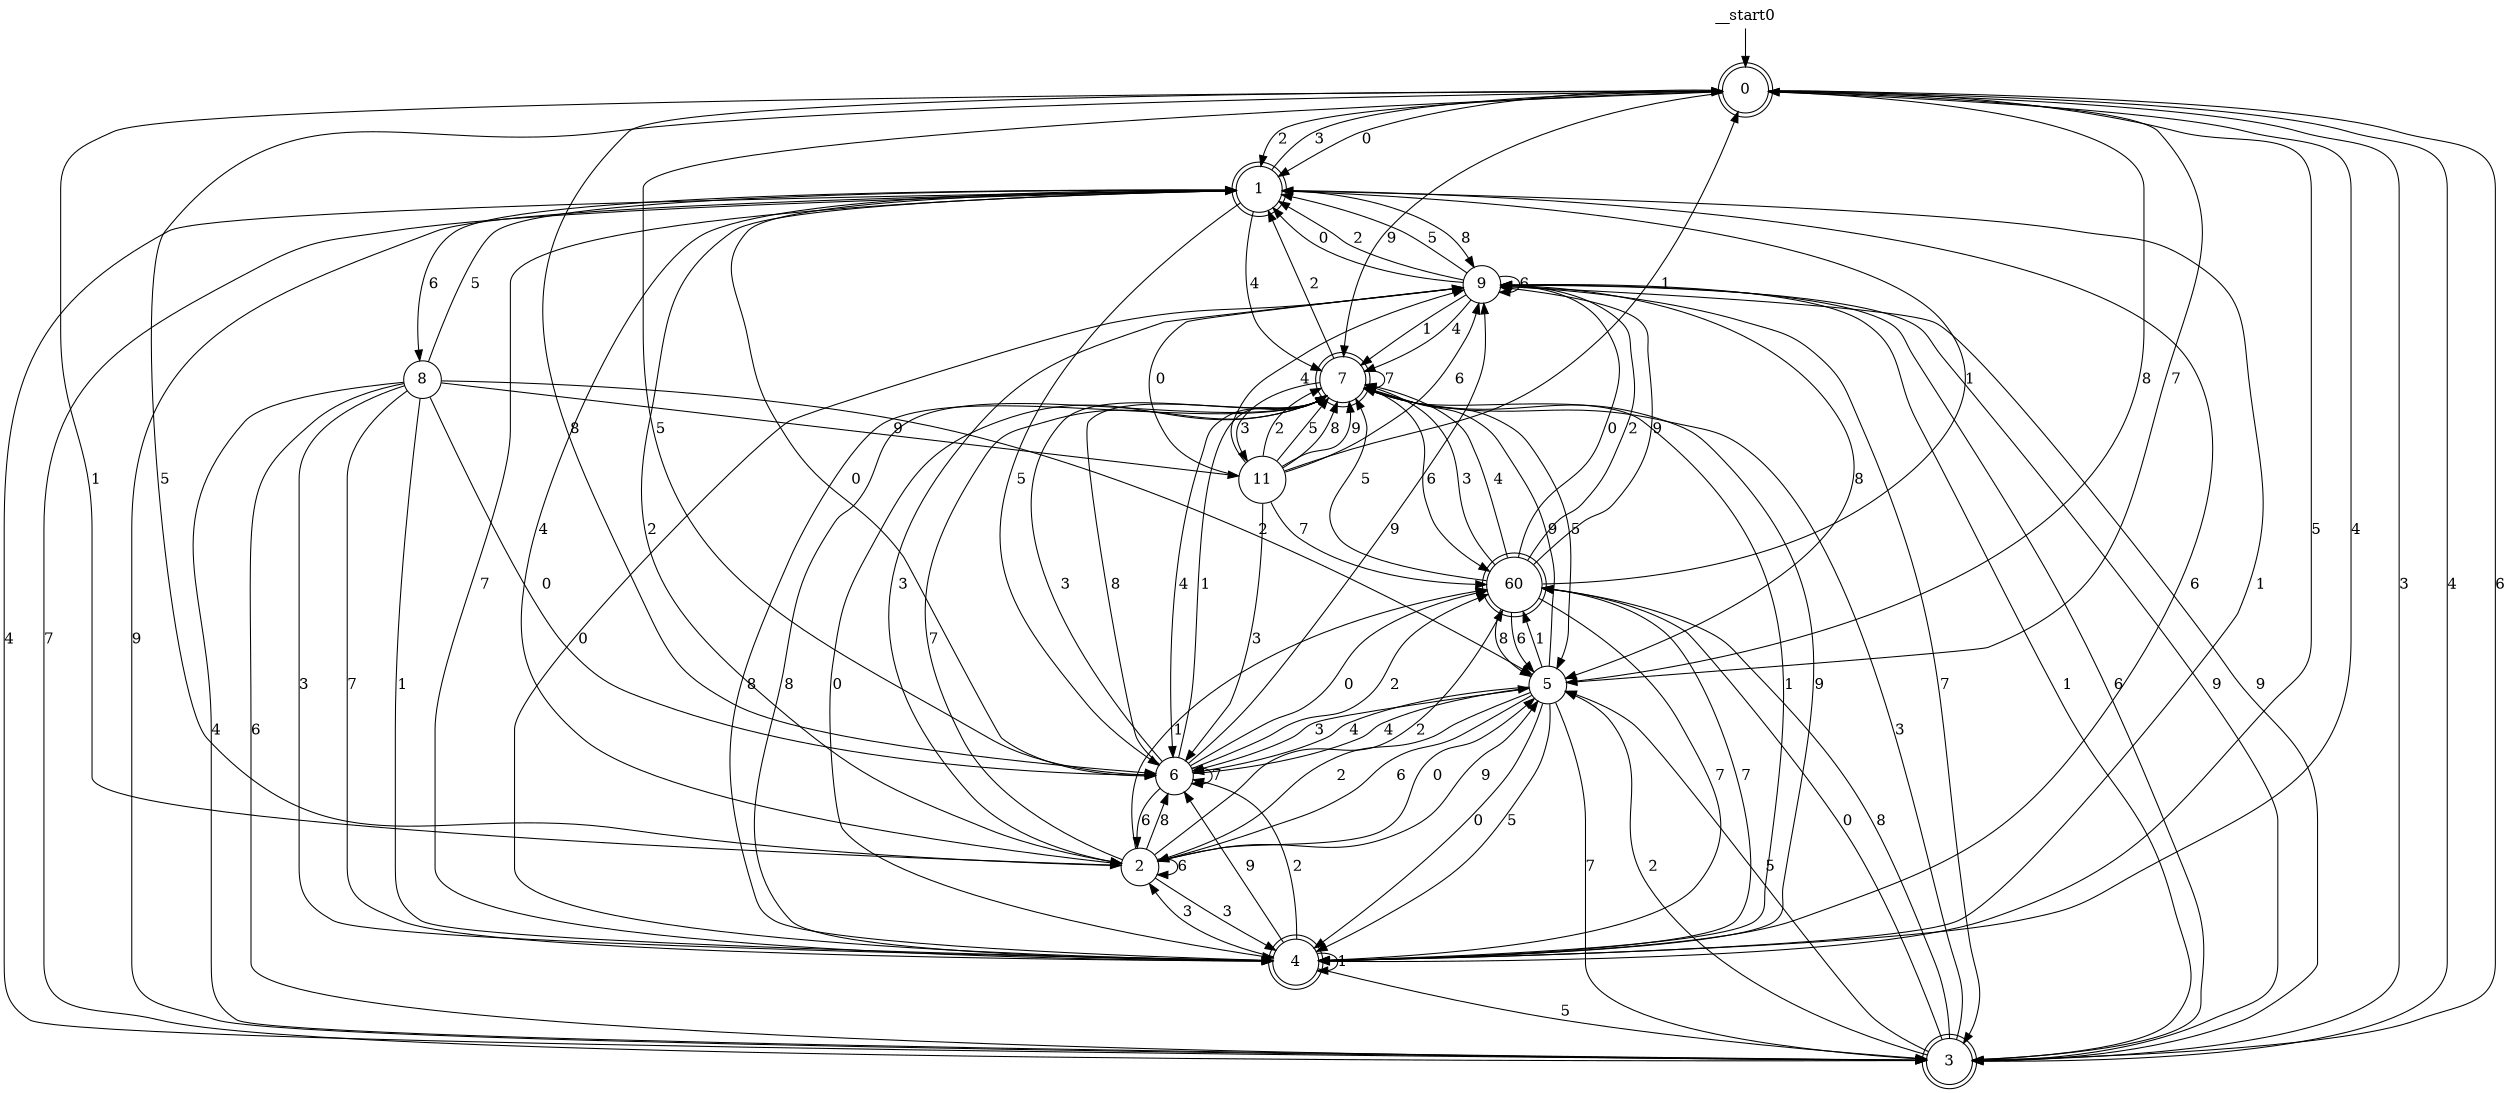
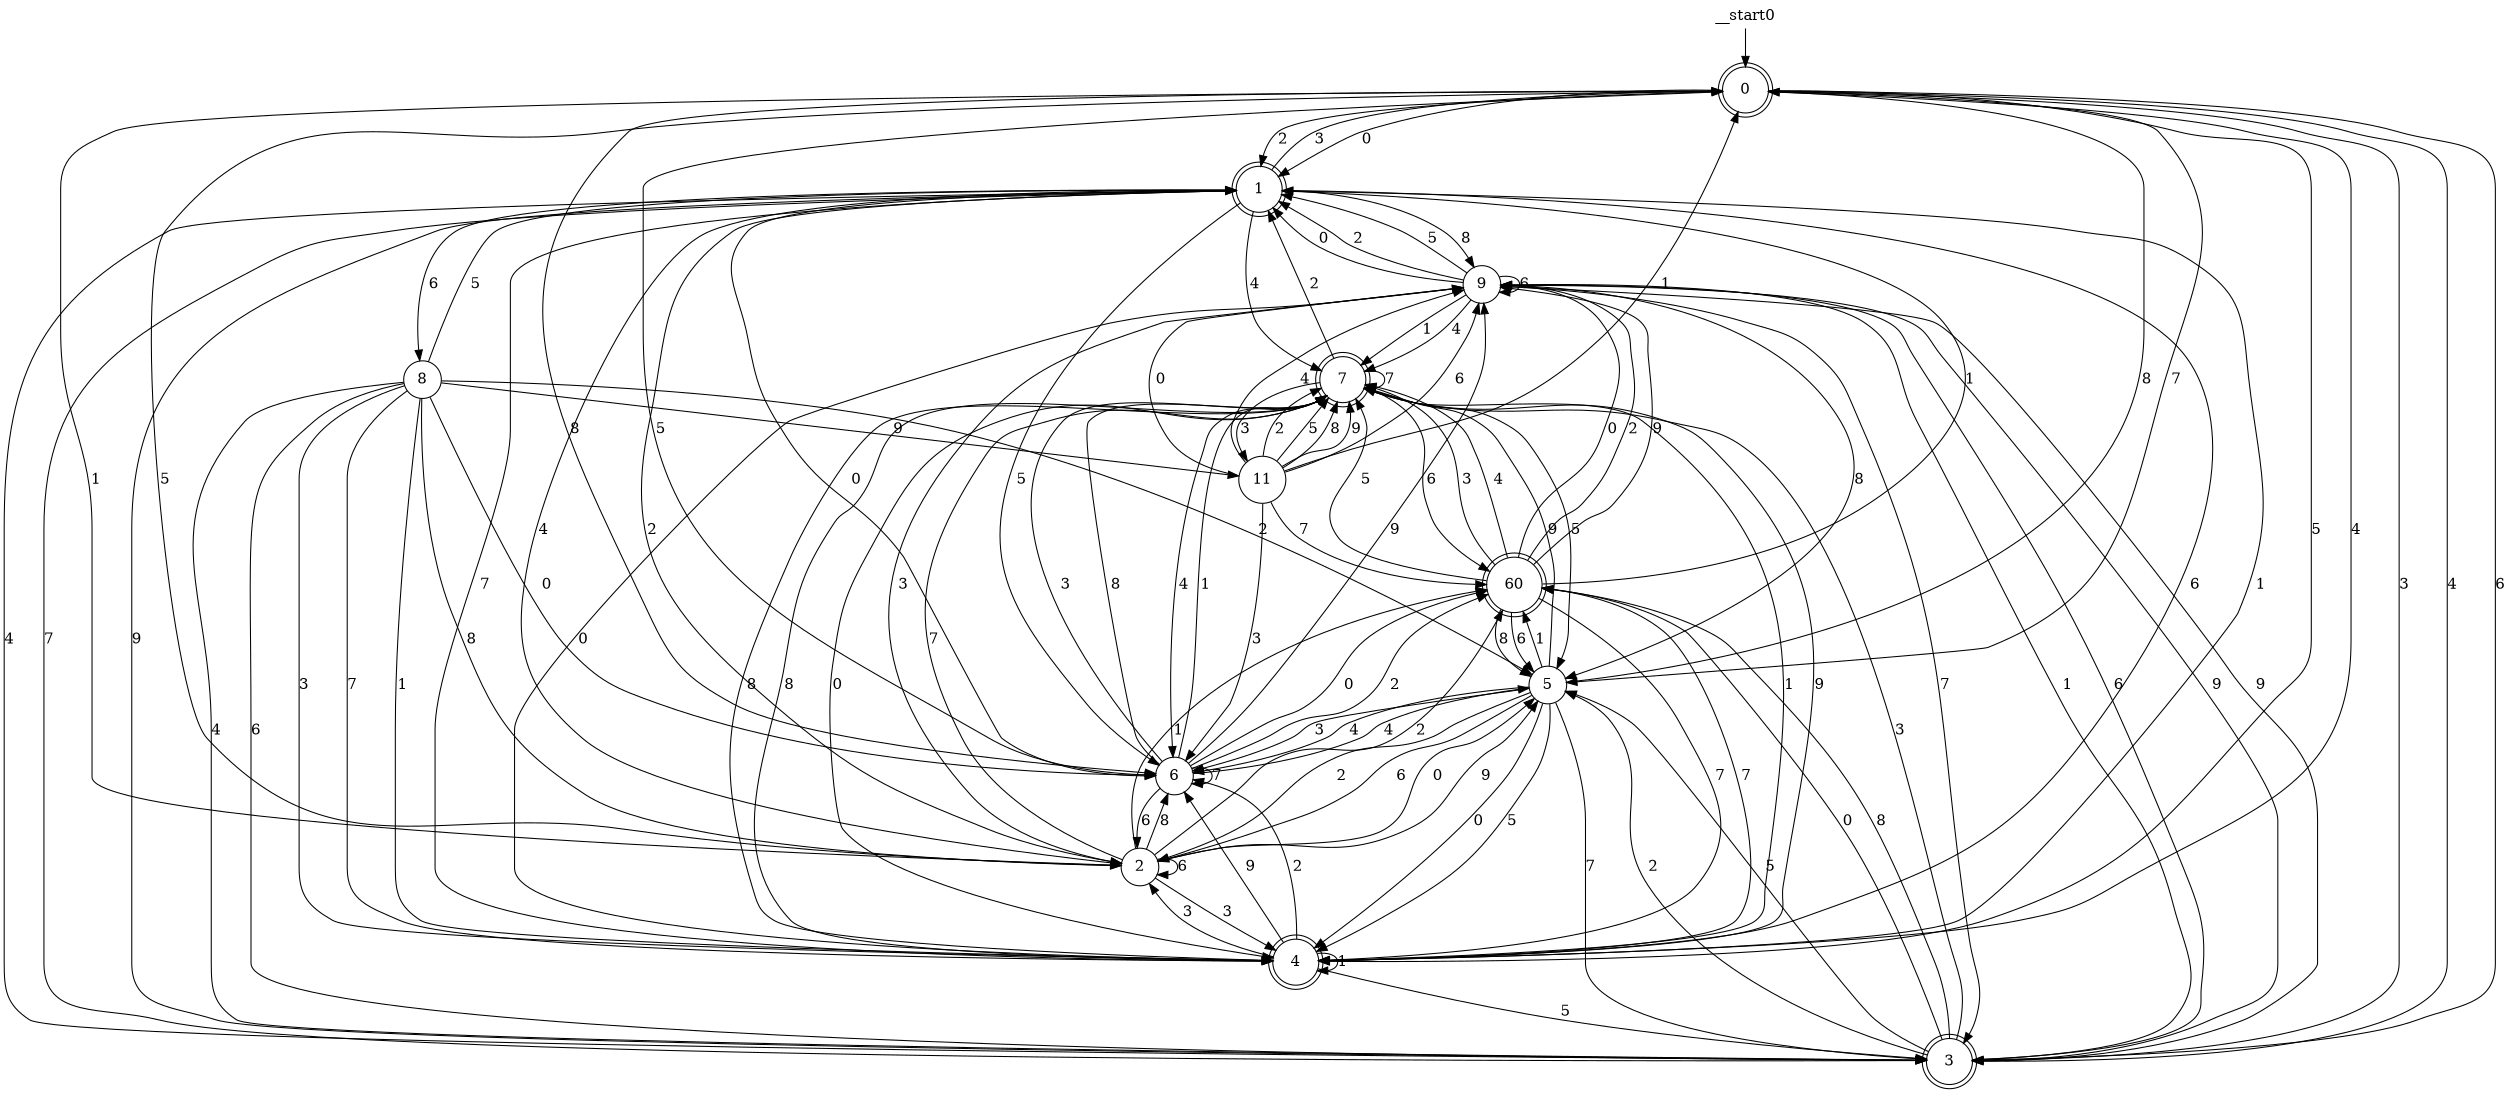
edge "0" -> "7": removed, label "9"
edge "8" -> "2": added, label "8"
